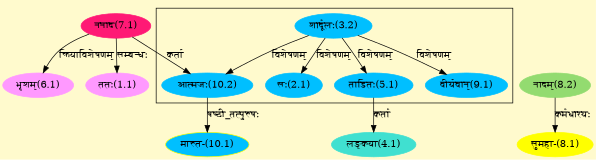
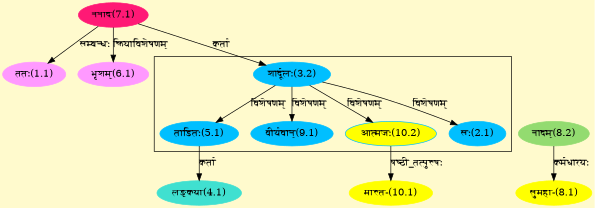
edge "ननाद(7.1)" -> "आत्मजः(10.2)": now "ननाद(7.1)" -> "शार्दूलः(3.2)"
node "आत्मजः(10.2)": fillcolor #00bfff -> #ffff00
node "मारुत-(10.1)": fillcolor #00bfff -> #ffff00
